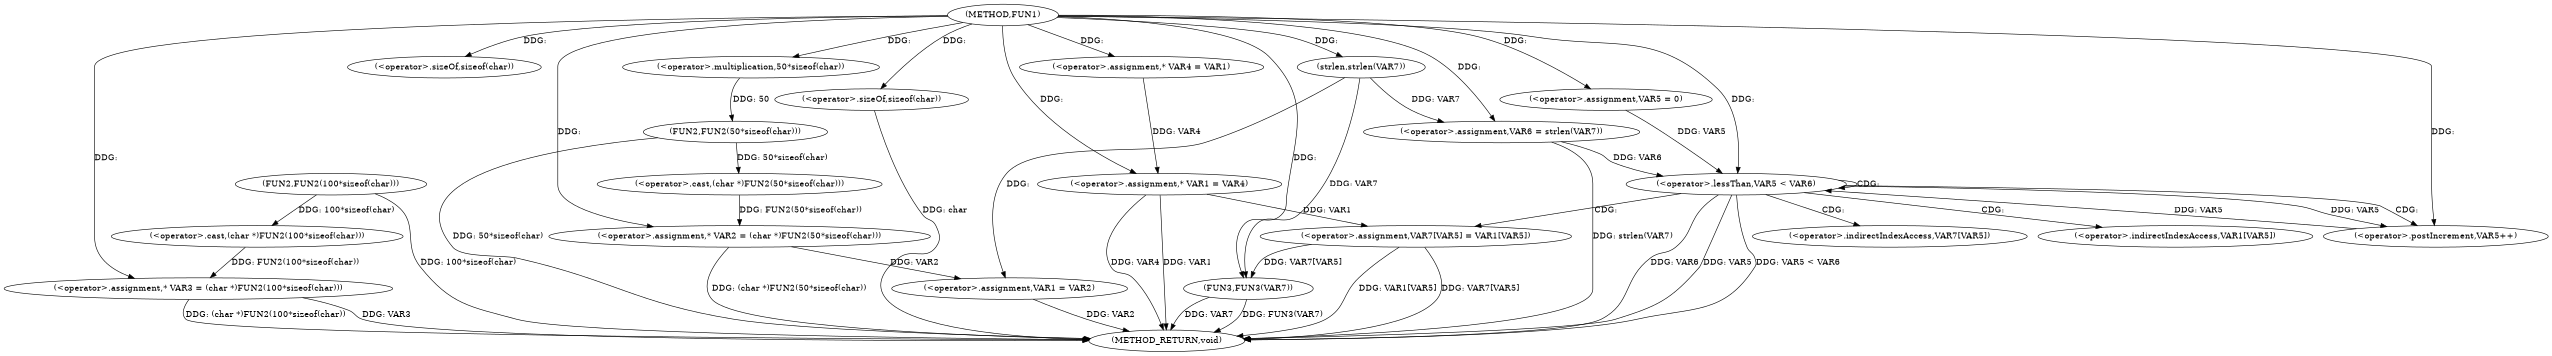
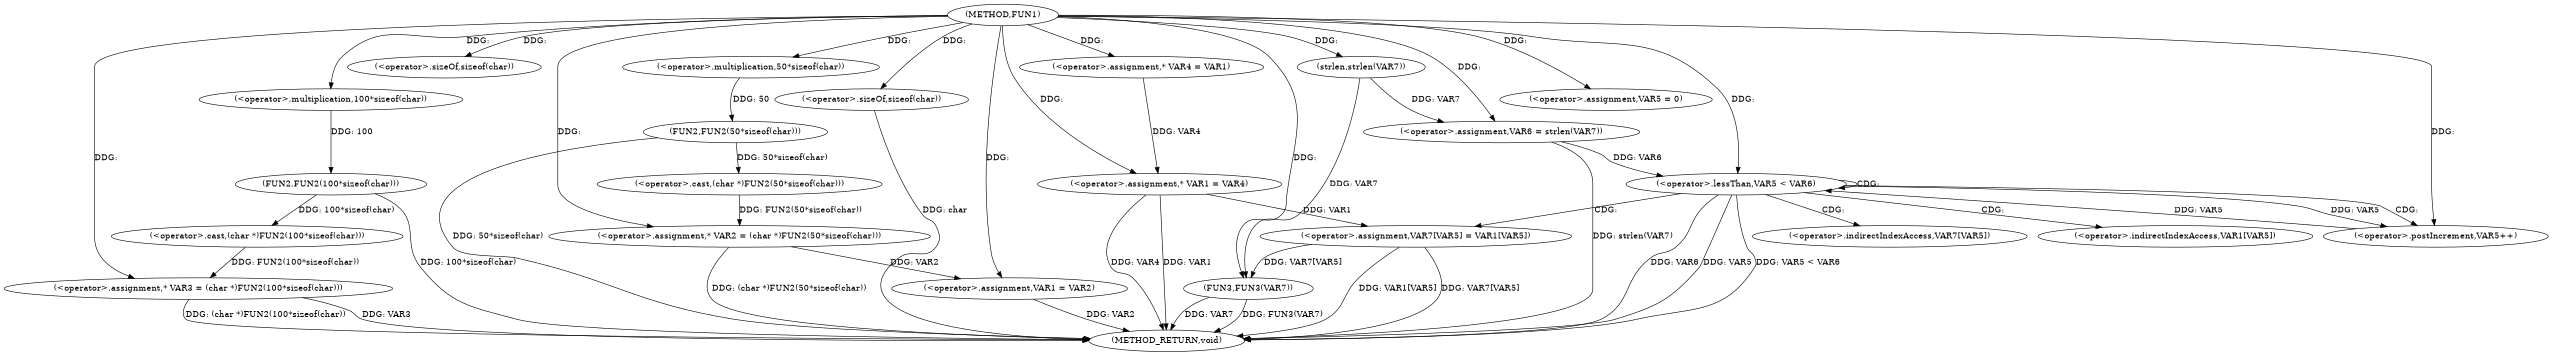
node "(<operator>.multiplication,100*sizeof(char))": added
edge "(<operator>.assignment,VAR5 = 0)" -> "(<operator>.lessThan,VAR5 < VAR6)": removed, label "DDG: VAR5"
edge "(strlen,strlen(VAR7))" -> "(<operator>.assignment,VAR1 = VAR2)": now "(METHOD,FUN1)" -> "(<operator>.assignment,VAR1 = VAR2)"
